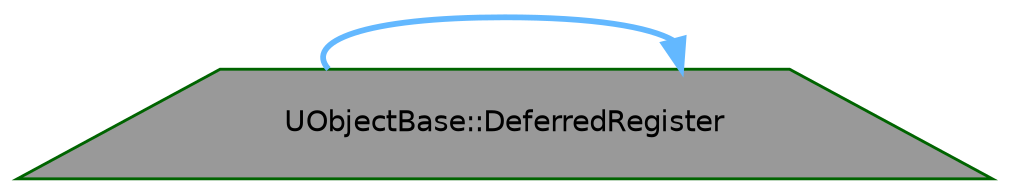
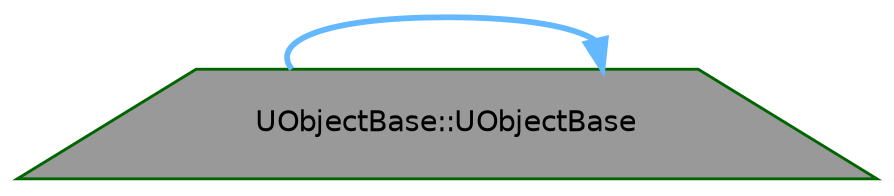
node "UObjectBase::DeferredRegister": label "UObjectBase::DeferredRegister" -> "UObjectBase::UObjectBase"
